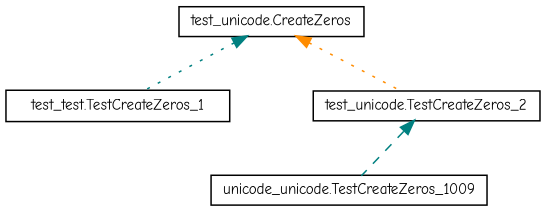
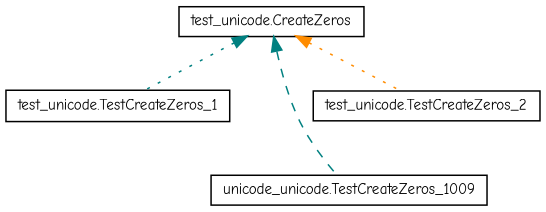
node "test_test.TestCreateZeros_1": label "test_test.TestCreateZeros_1" -> "test_unicode.TestCreateZeros_1"
edge "unicode_unicode.TestCreateZeros_1009" -> "test_unicode.TestCreateZeros_2": now "unicode_unicode.TestCreateZeros_1009" -> "test_unicode.CreateZeros"
